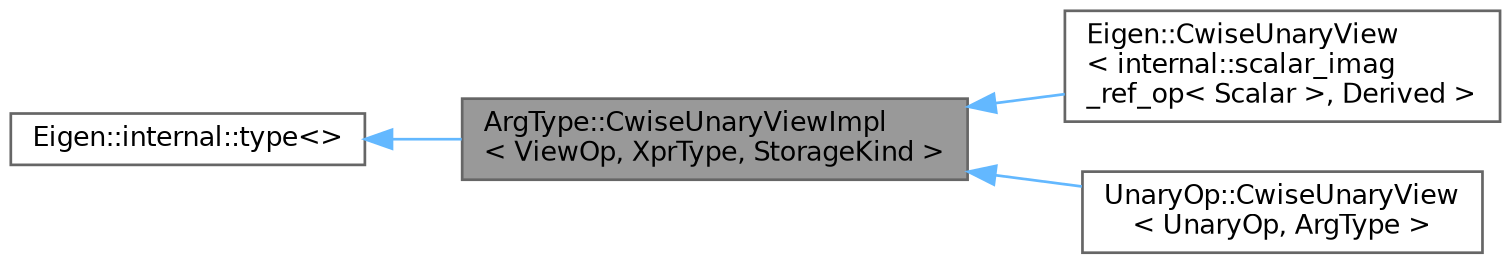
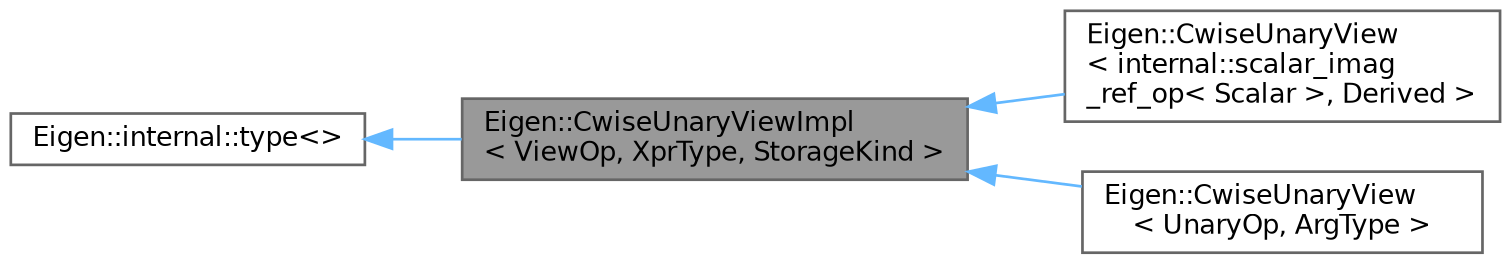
node "ArgType::CwiseUnaryViewImpl < ViewOp, XprType, StorageKind >": label "ArgType::CwiseUnaryViewImpl < ViewOp, XprType, StorageKind >" -> "Eigen::CwiseUnaryViewImpl < ViewOp, XprType, StorageKind >"
node "UnaryOp::CwiseUnaryView < UnaryOp, ArgType >": label "UnaryOp::CwiseUnaryView < UnaryOp, ArgType >" -> "Eigen::CwiseUnaryView < UnaryOp, ArgType >"
